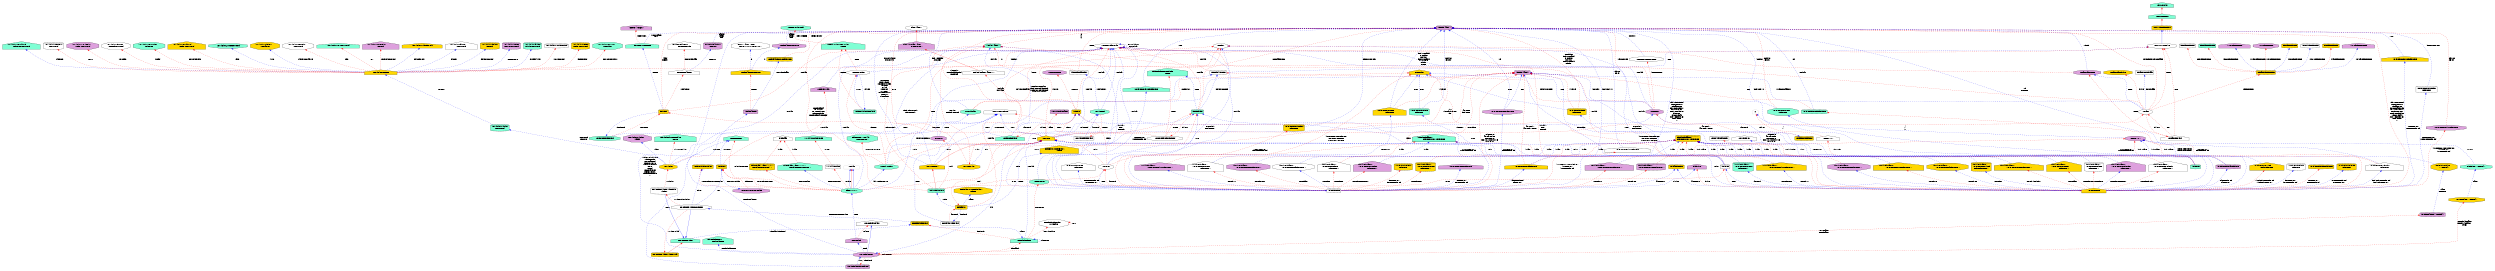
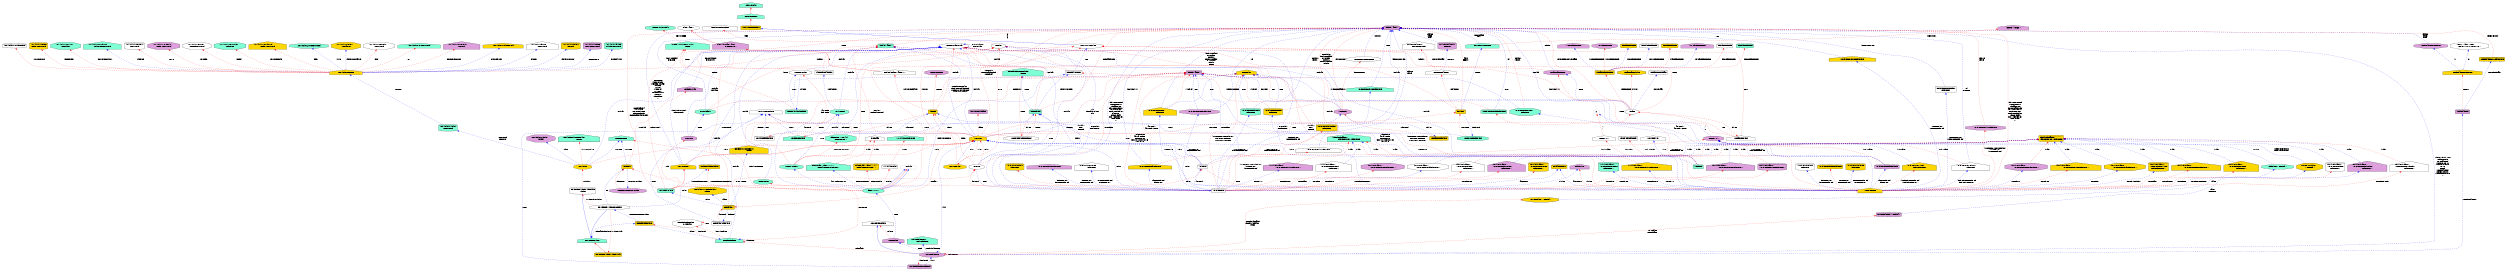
node "Location_Option_Flags": added
edge "GCS_MAVLINK" -> "RangeFinder": now "GCS_MAVLINK" -> "AP_HAL::UARTDriver"
edge "AP_AHRS" -> "OpticalFlow": label " _poly" -> " _optflow"
